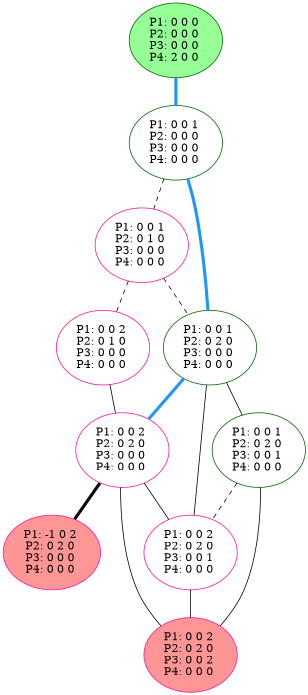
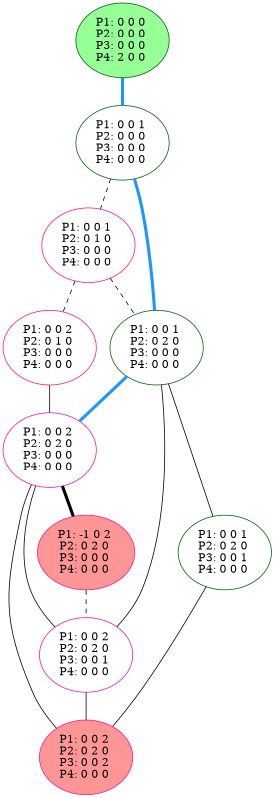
edge "P1: 0 0 1 P2: 0 2 0 P3: 0 0 1 P4: 0 0 0" -- "P1: 0 0 2 P2: 0 2 0 P3: 0 0 1 P4: 0 0 0": now "P1: -1 0 2 P2: 0 2 0 P3: 0 0 0 P4: 0 0 0" -- "P1: 0 0 2 P2: 0 2 0 P3: 0 0 1 P4: 0 0 0"
